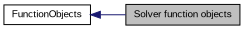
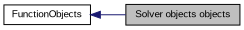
node "Solver function objects": label "Solver function objects" -> "Solver objects objects"
